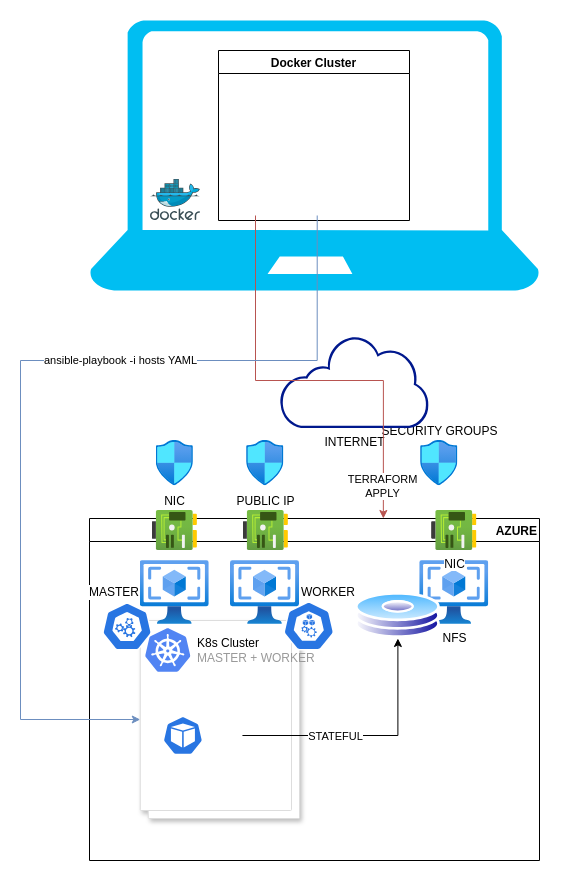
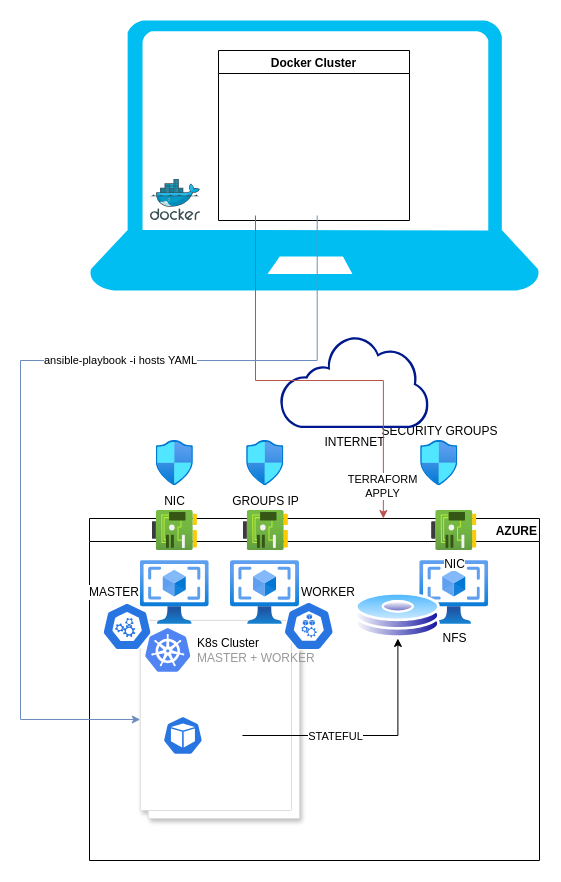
node "PUBLIC IP": label "PUBLIC IP" -> "GROUPS IP"
